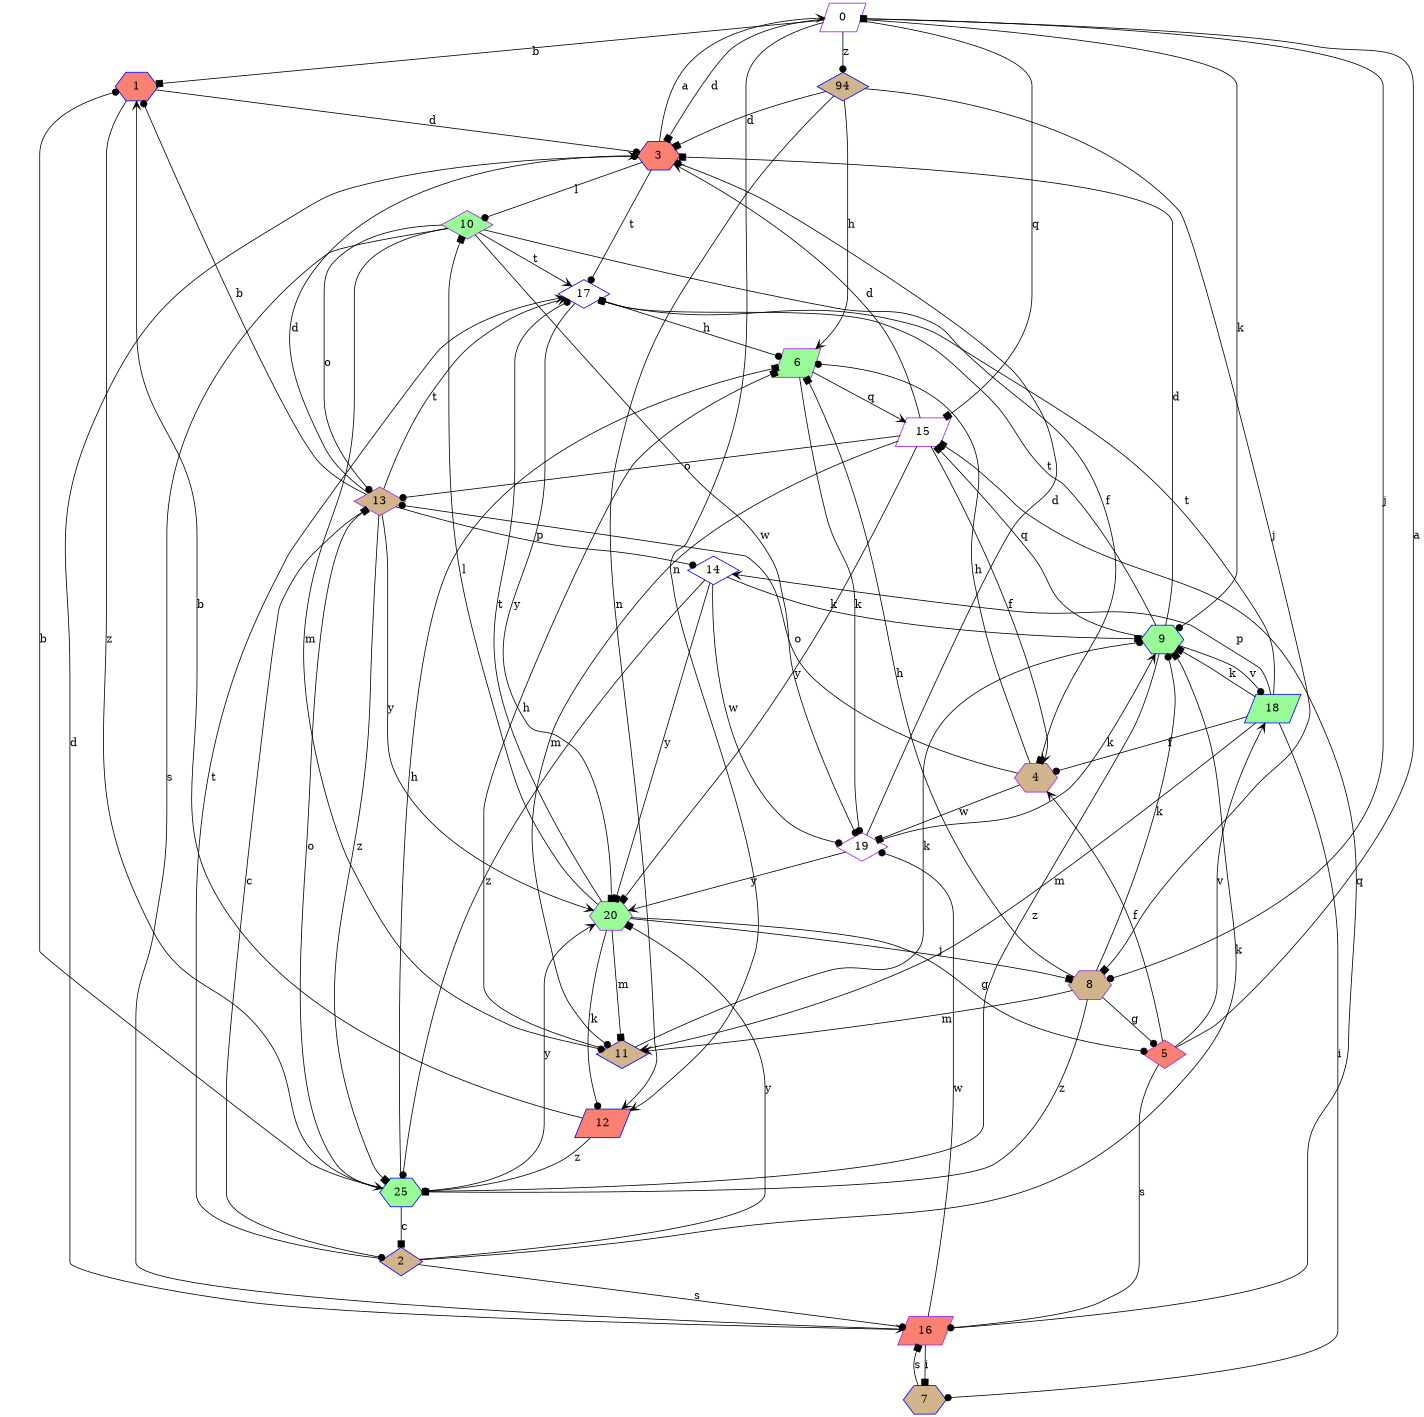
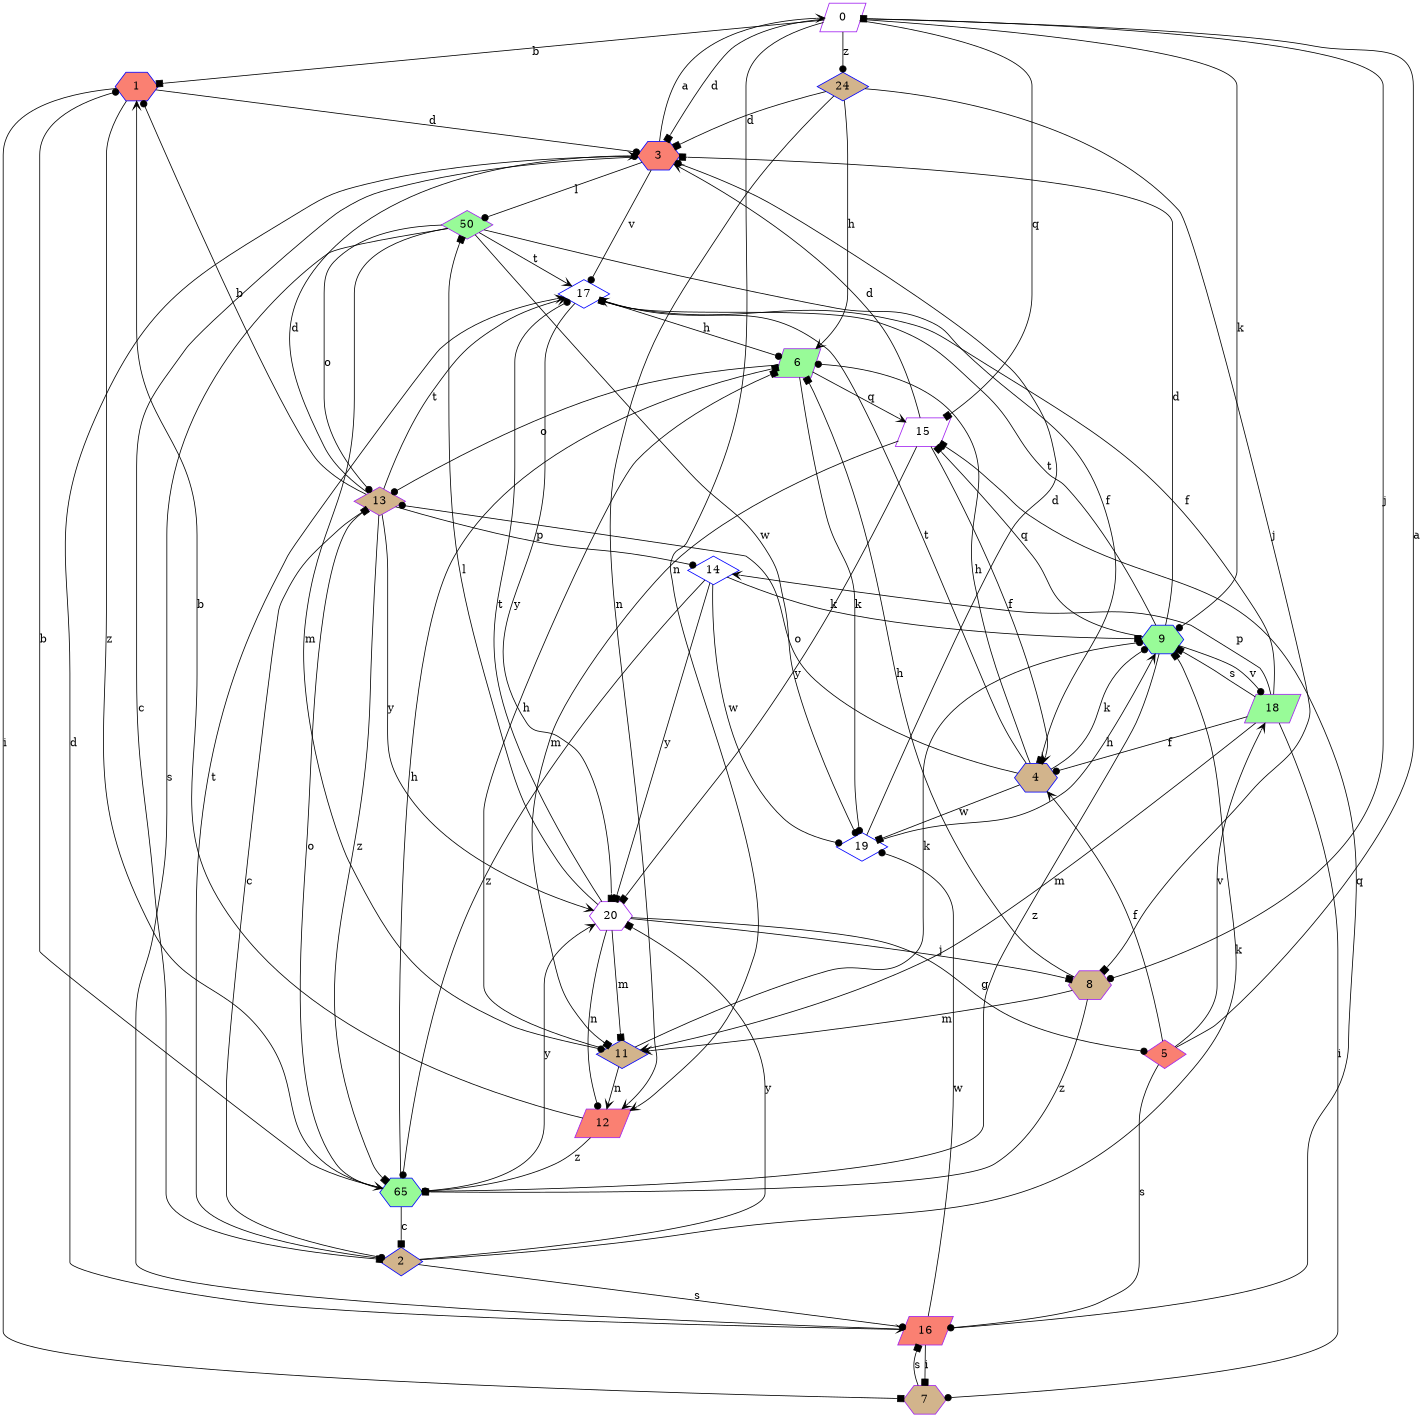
node "94": label "94" -> "24"
node "10": label "10" -> "50"
edge "3" -> "17": label "t" -> "v"
edge "4" -> "17": added, label "t"
edge "15" -> "13": now "6" -> "13"
edge "18" -> "17": label "t" -> "f"
edge "3" -> "2": added, label "c"
edge "15" -> "11": arrowhead dot -> box
edge "18" -> "9": label "k" -> "s"
node "18": color blue -> purple
edge "19" -> "9": label "k" -> "h"
node "4": color purple -> blue
edge "8" -> "9": now "4" -> "9"
node "19": color purple -> blue
edge "19" -> "20": removed, label "y"
node "20": fillcolor palegreen -> white
edge "8" -> "5": removed, label "g"
edge "20" -> "12": label "k" -> "n"
edge "11" -> "12": added, label "n"
edge "1" -> "7": added, label "i"
node "12": color blue -> purple
node "25": label "25" -> "65"
node "7": color blue -> purple
